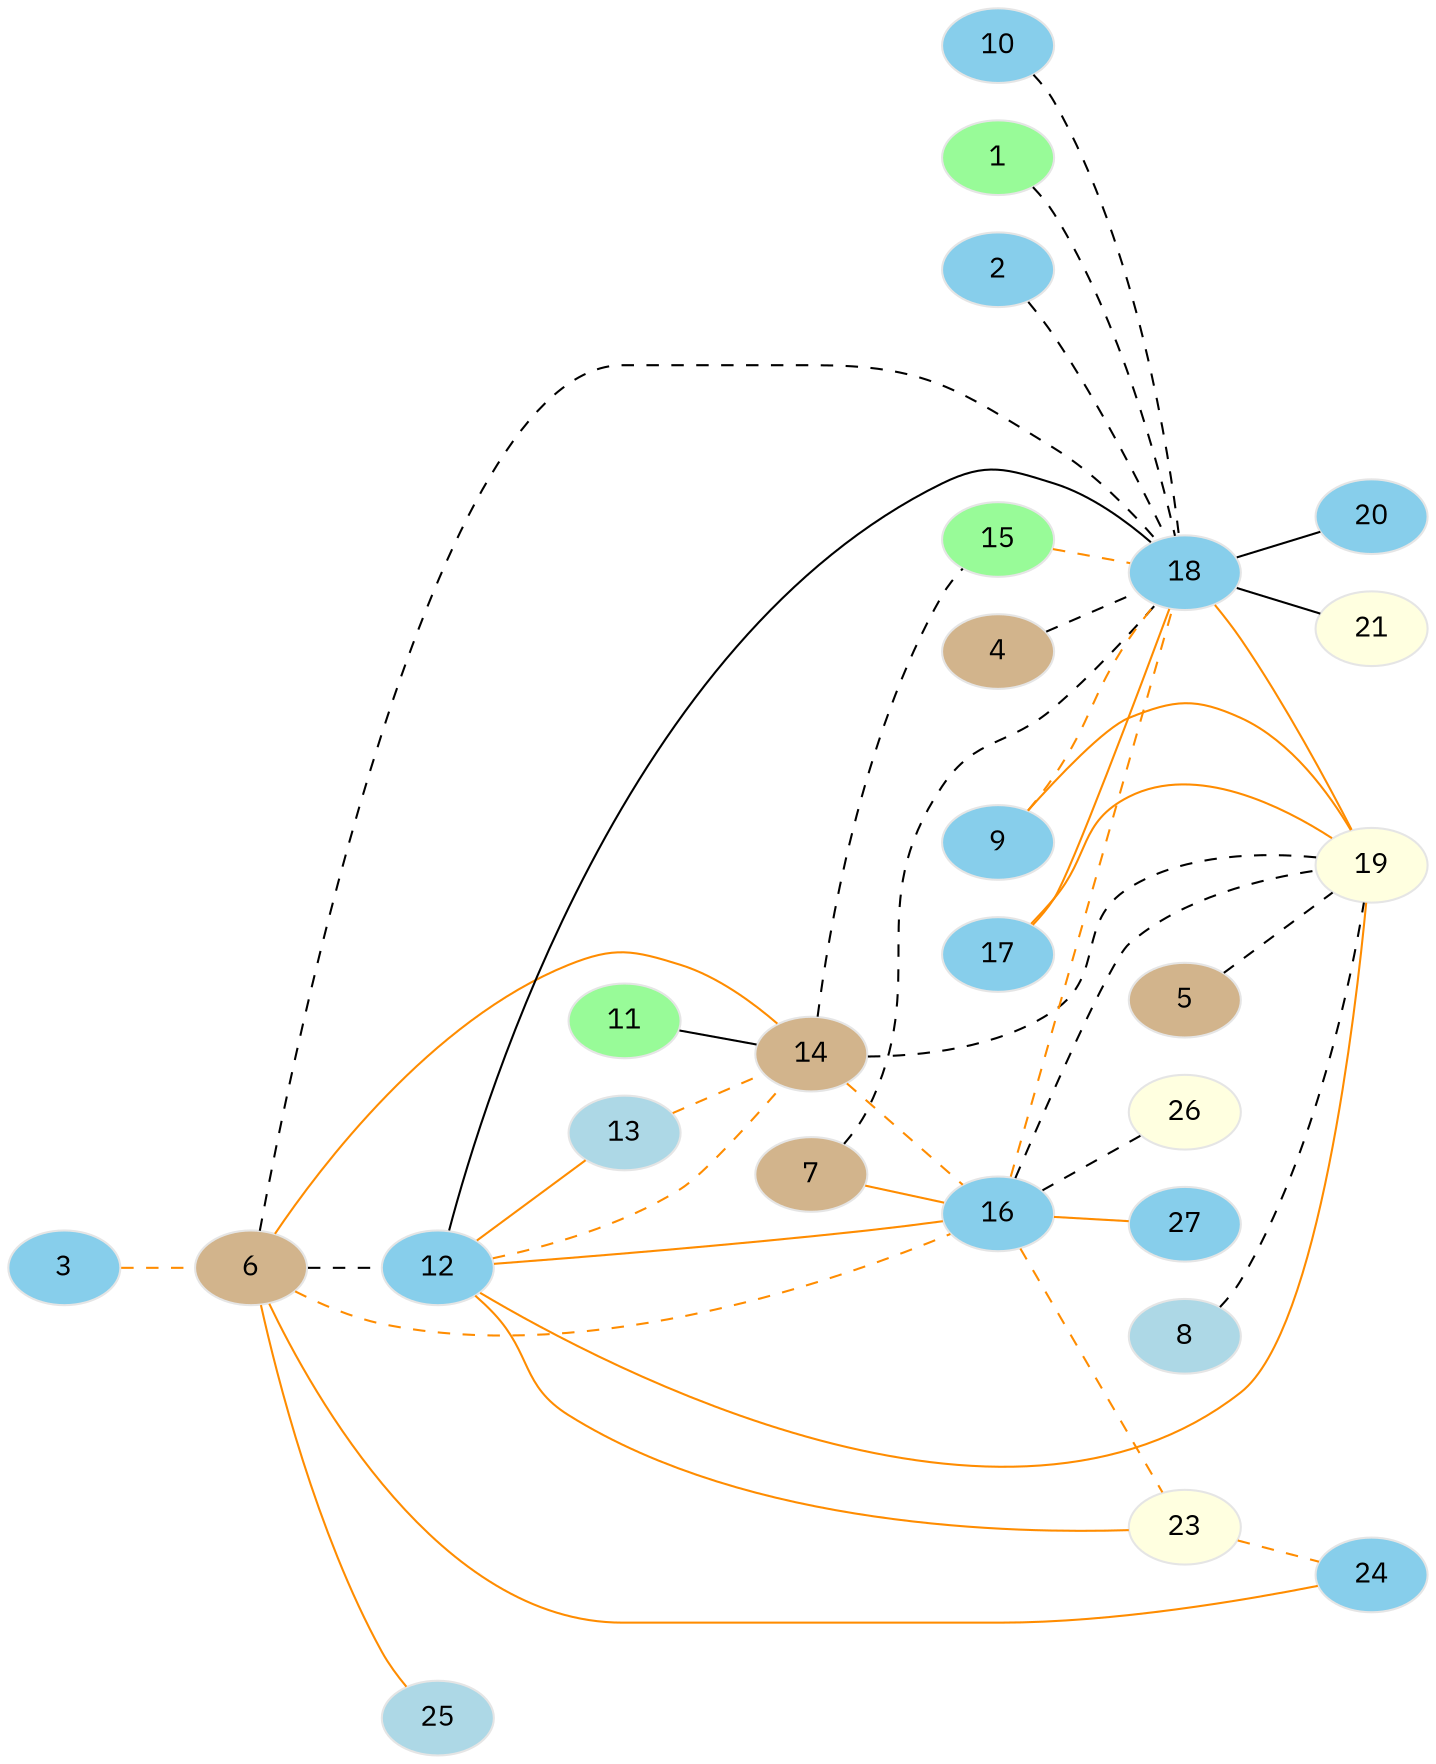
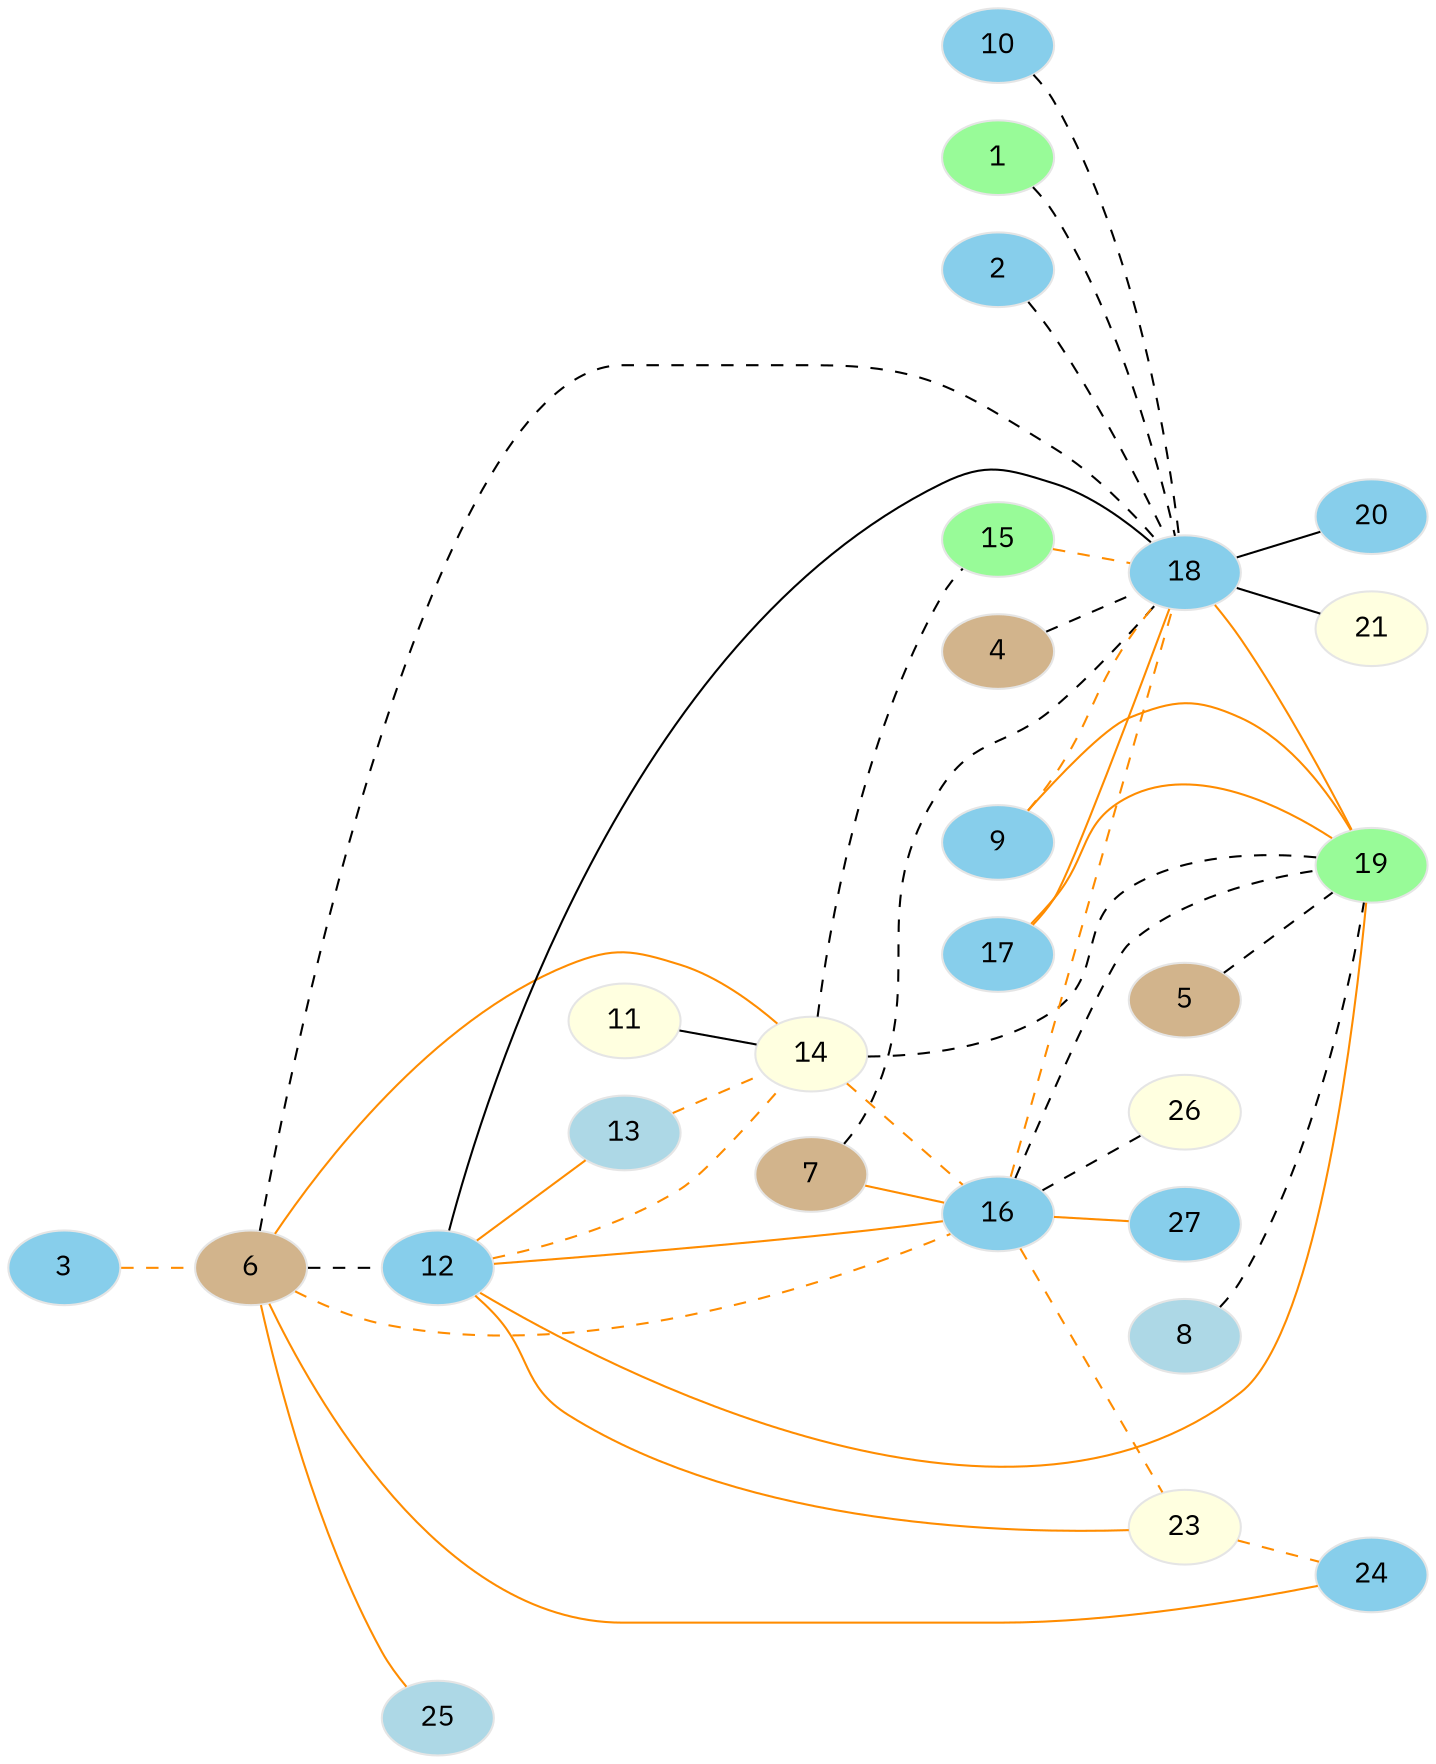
node "19": fillcolor lightyellow -> palegreen
node "11": fillcolor palegreen -> lightyellow
node "14": fillcolor tan -> lightyellow
